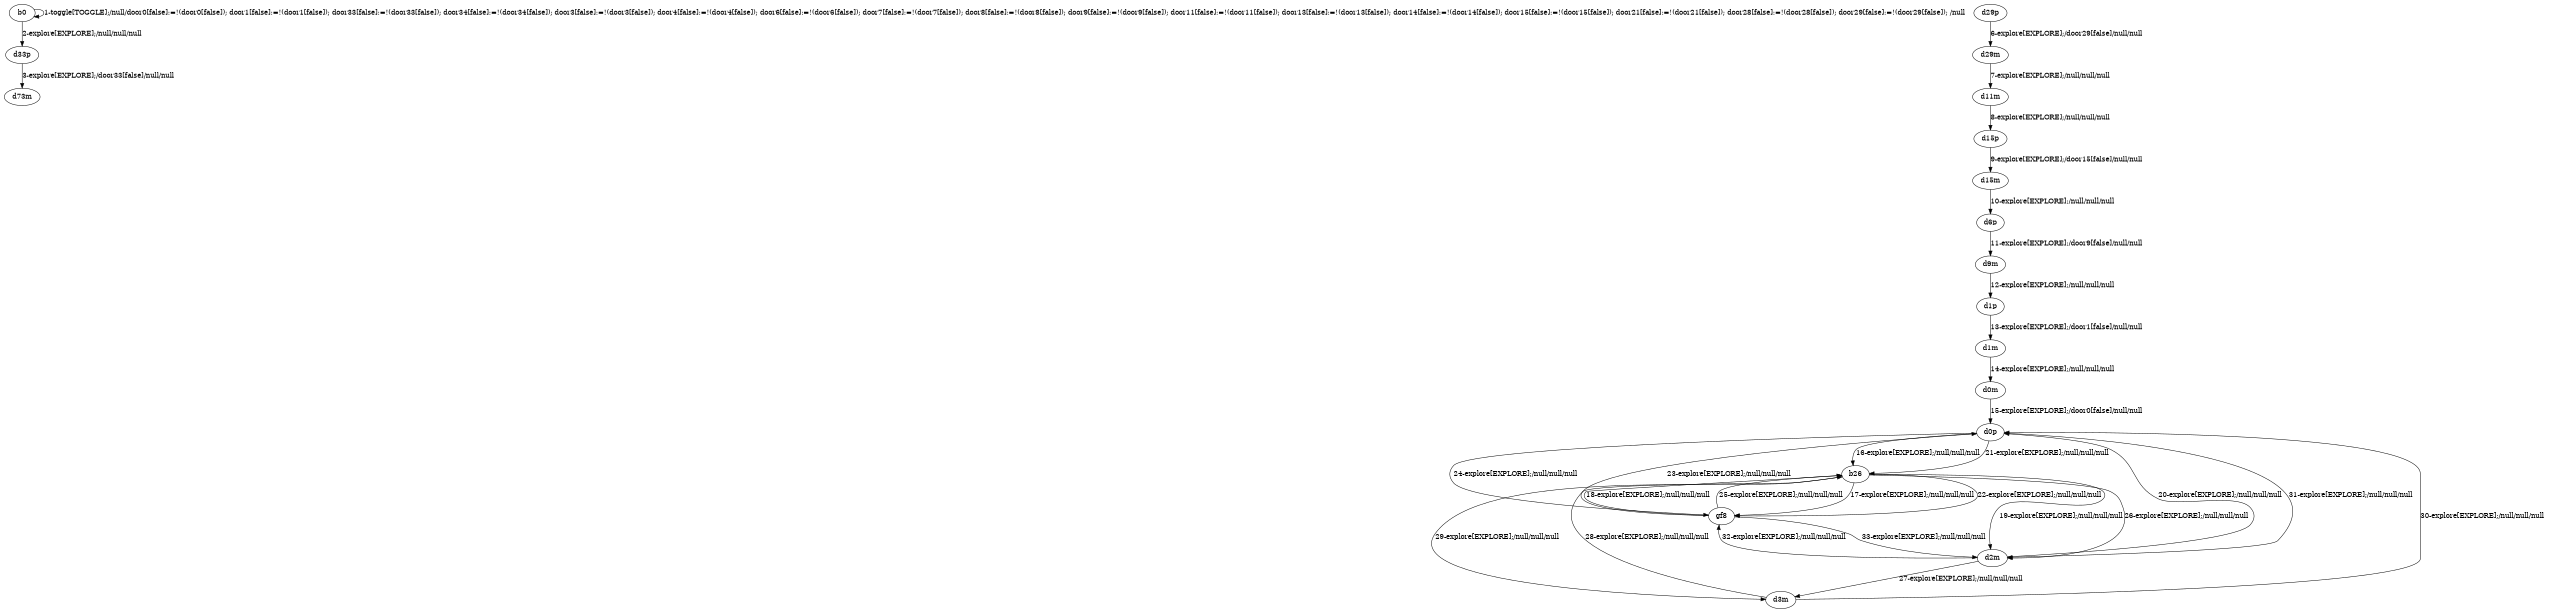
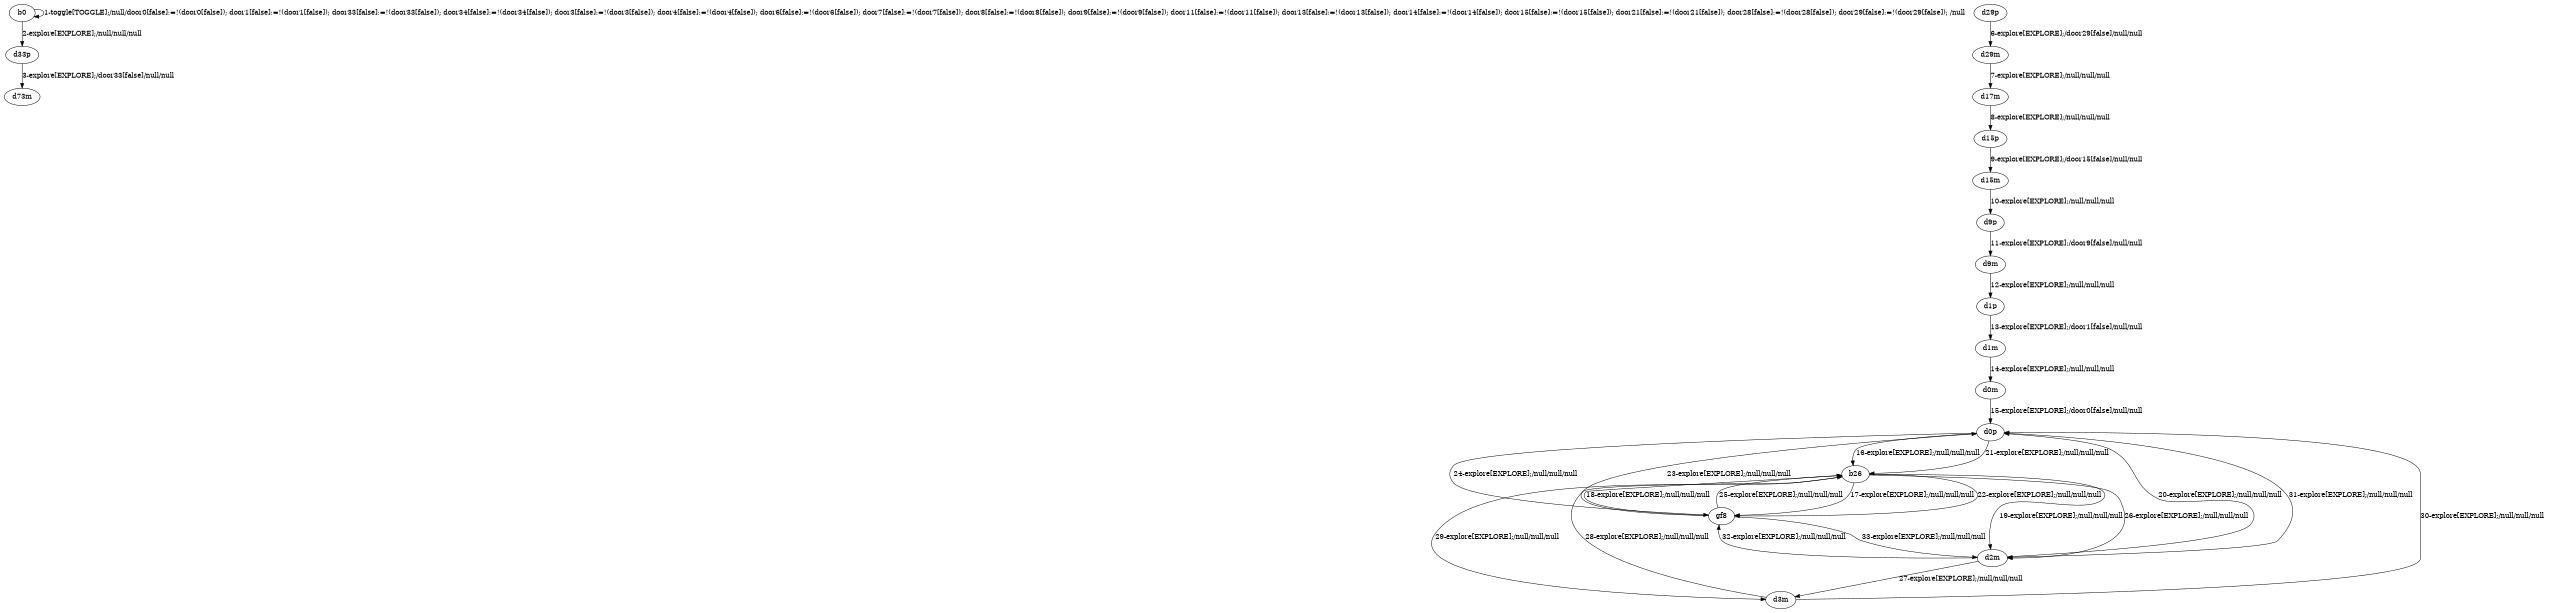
node "d11m": label "d11m" -> "d17m"
node "d6p": label "d6p" -> "d9p"
